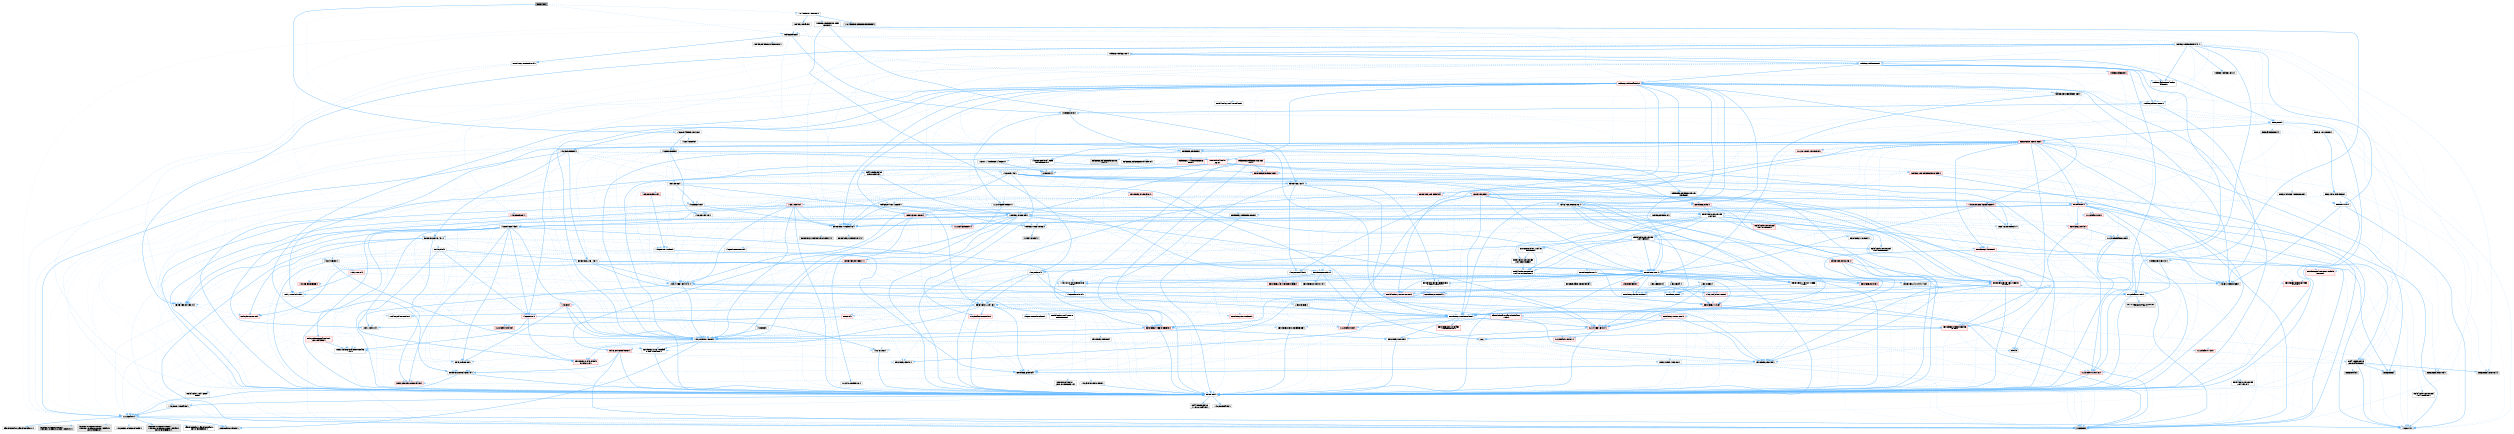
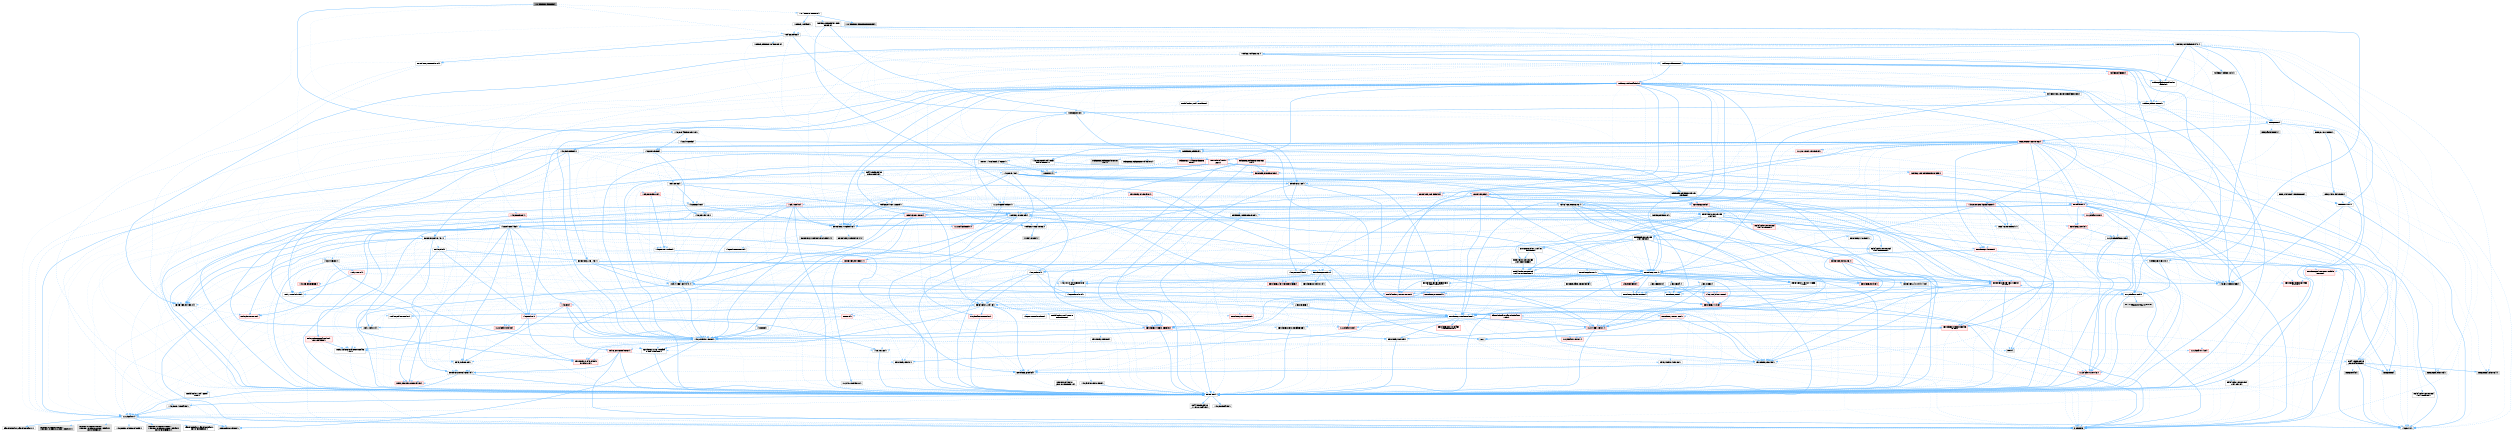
node "CoreMisc.h": label "CoreMisc.h" -> "MovieSceneMetaData.h"
node "UObject/RemoteObjectTypes.h": label "UObject/RemoteObjectTypes.h" -> "StringFormatArg/RemoteObjectTypes.h"
edge "HAL/ThreadSingleton.h" -> "HAL/PlatformTLS.h": style dotted -> bold
node "Serialization/Structured ArchiveSlots.h": label "Serialization/Structured ArchiveSlots.h" -> "Delegates/Structured ArchiveSlots.h"
